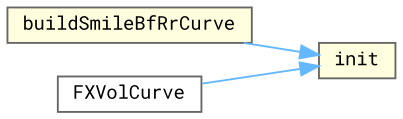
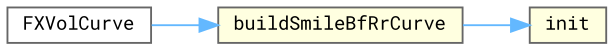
edge "FXVolCurve" -> "init": now "FXVolCurve" -> "buildSmileBfRrCurve"
